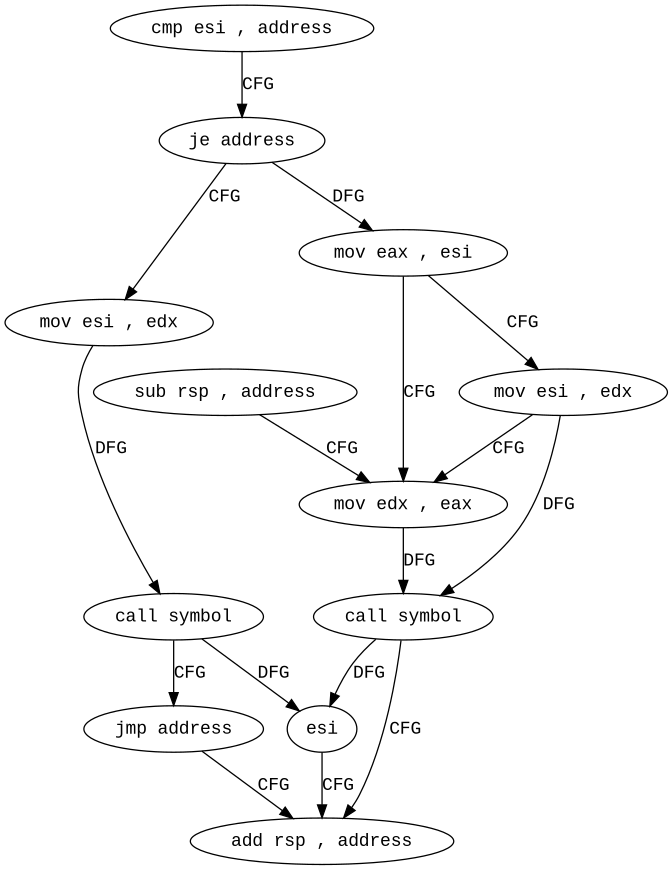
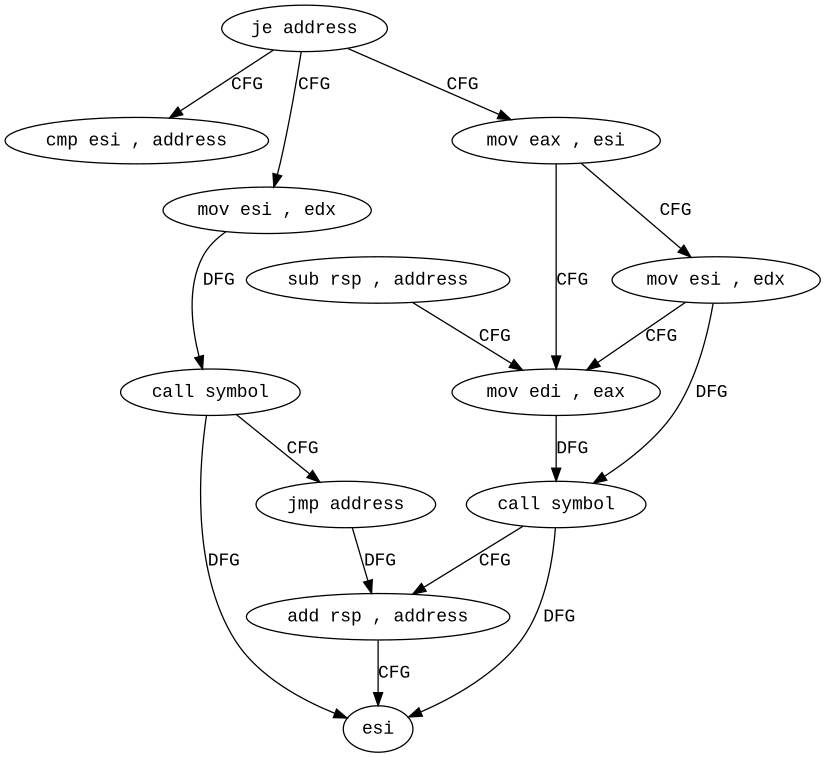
edge "cmp esi , address" -> "je address": reversed
edge "je address" -> "mov eax , esi": label "DFG" -> "CFG"
node "mov edx , eax": label "mov edx , eax" -> "mov edi , eax"
edge "esi" -> "add rsp , address": reversed
edge "jmp address" -> "add rsp , address": label "CFG" -> "DFG"
